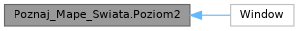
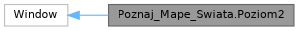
edge "Window" -> "Poznaj_Mape_Swiata.Poziom2": reversed
